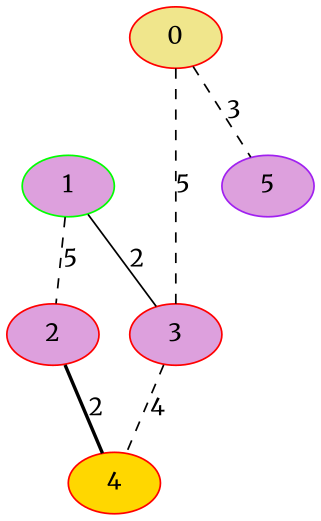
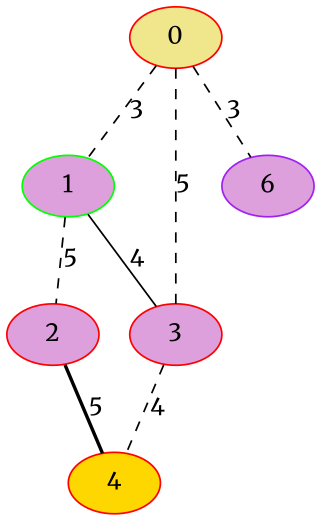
edge "0" -- "1": added, label "3"
node "5": label "5" -> "6"
edge "1" -- "3": label "2" -> "4"
edge "2" -- "4": label "2" -> "5"
